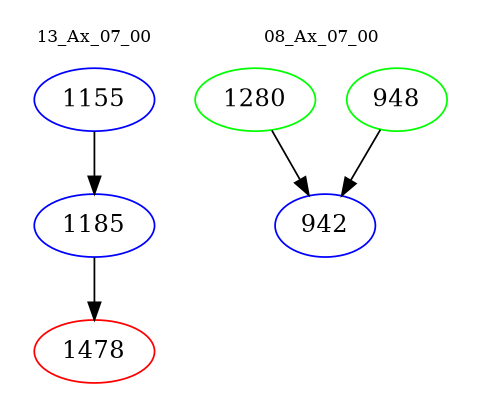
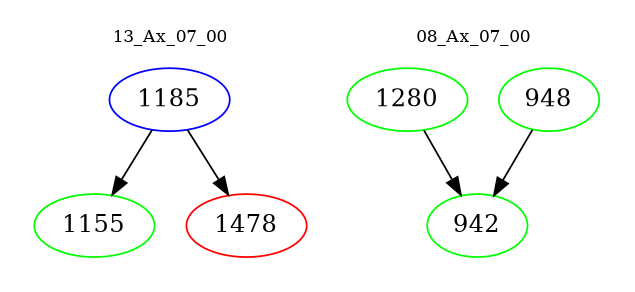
node "1155": color blue -> green
edge "1155" -> "1185": reversed
node "942": color blue -> green
